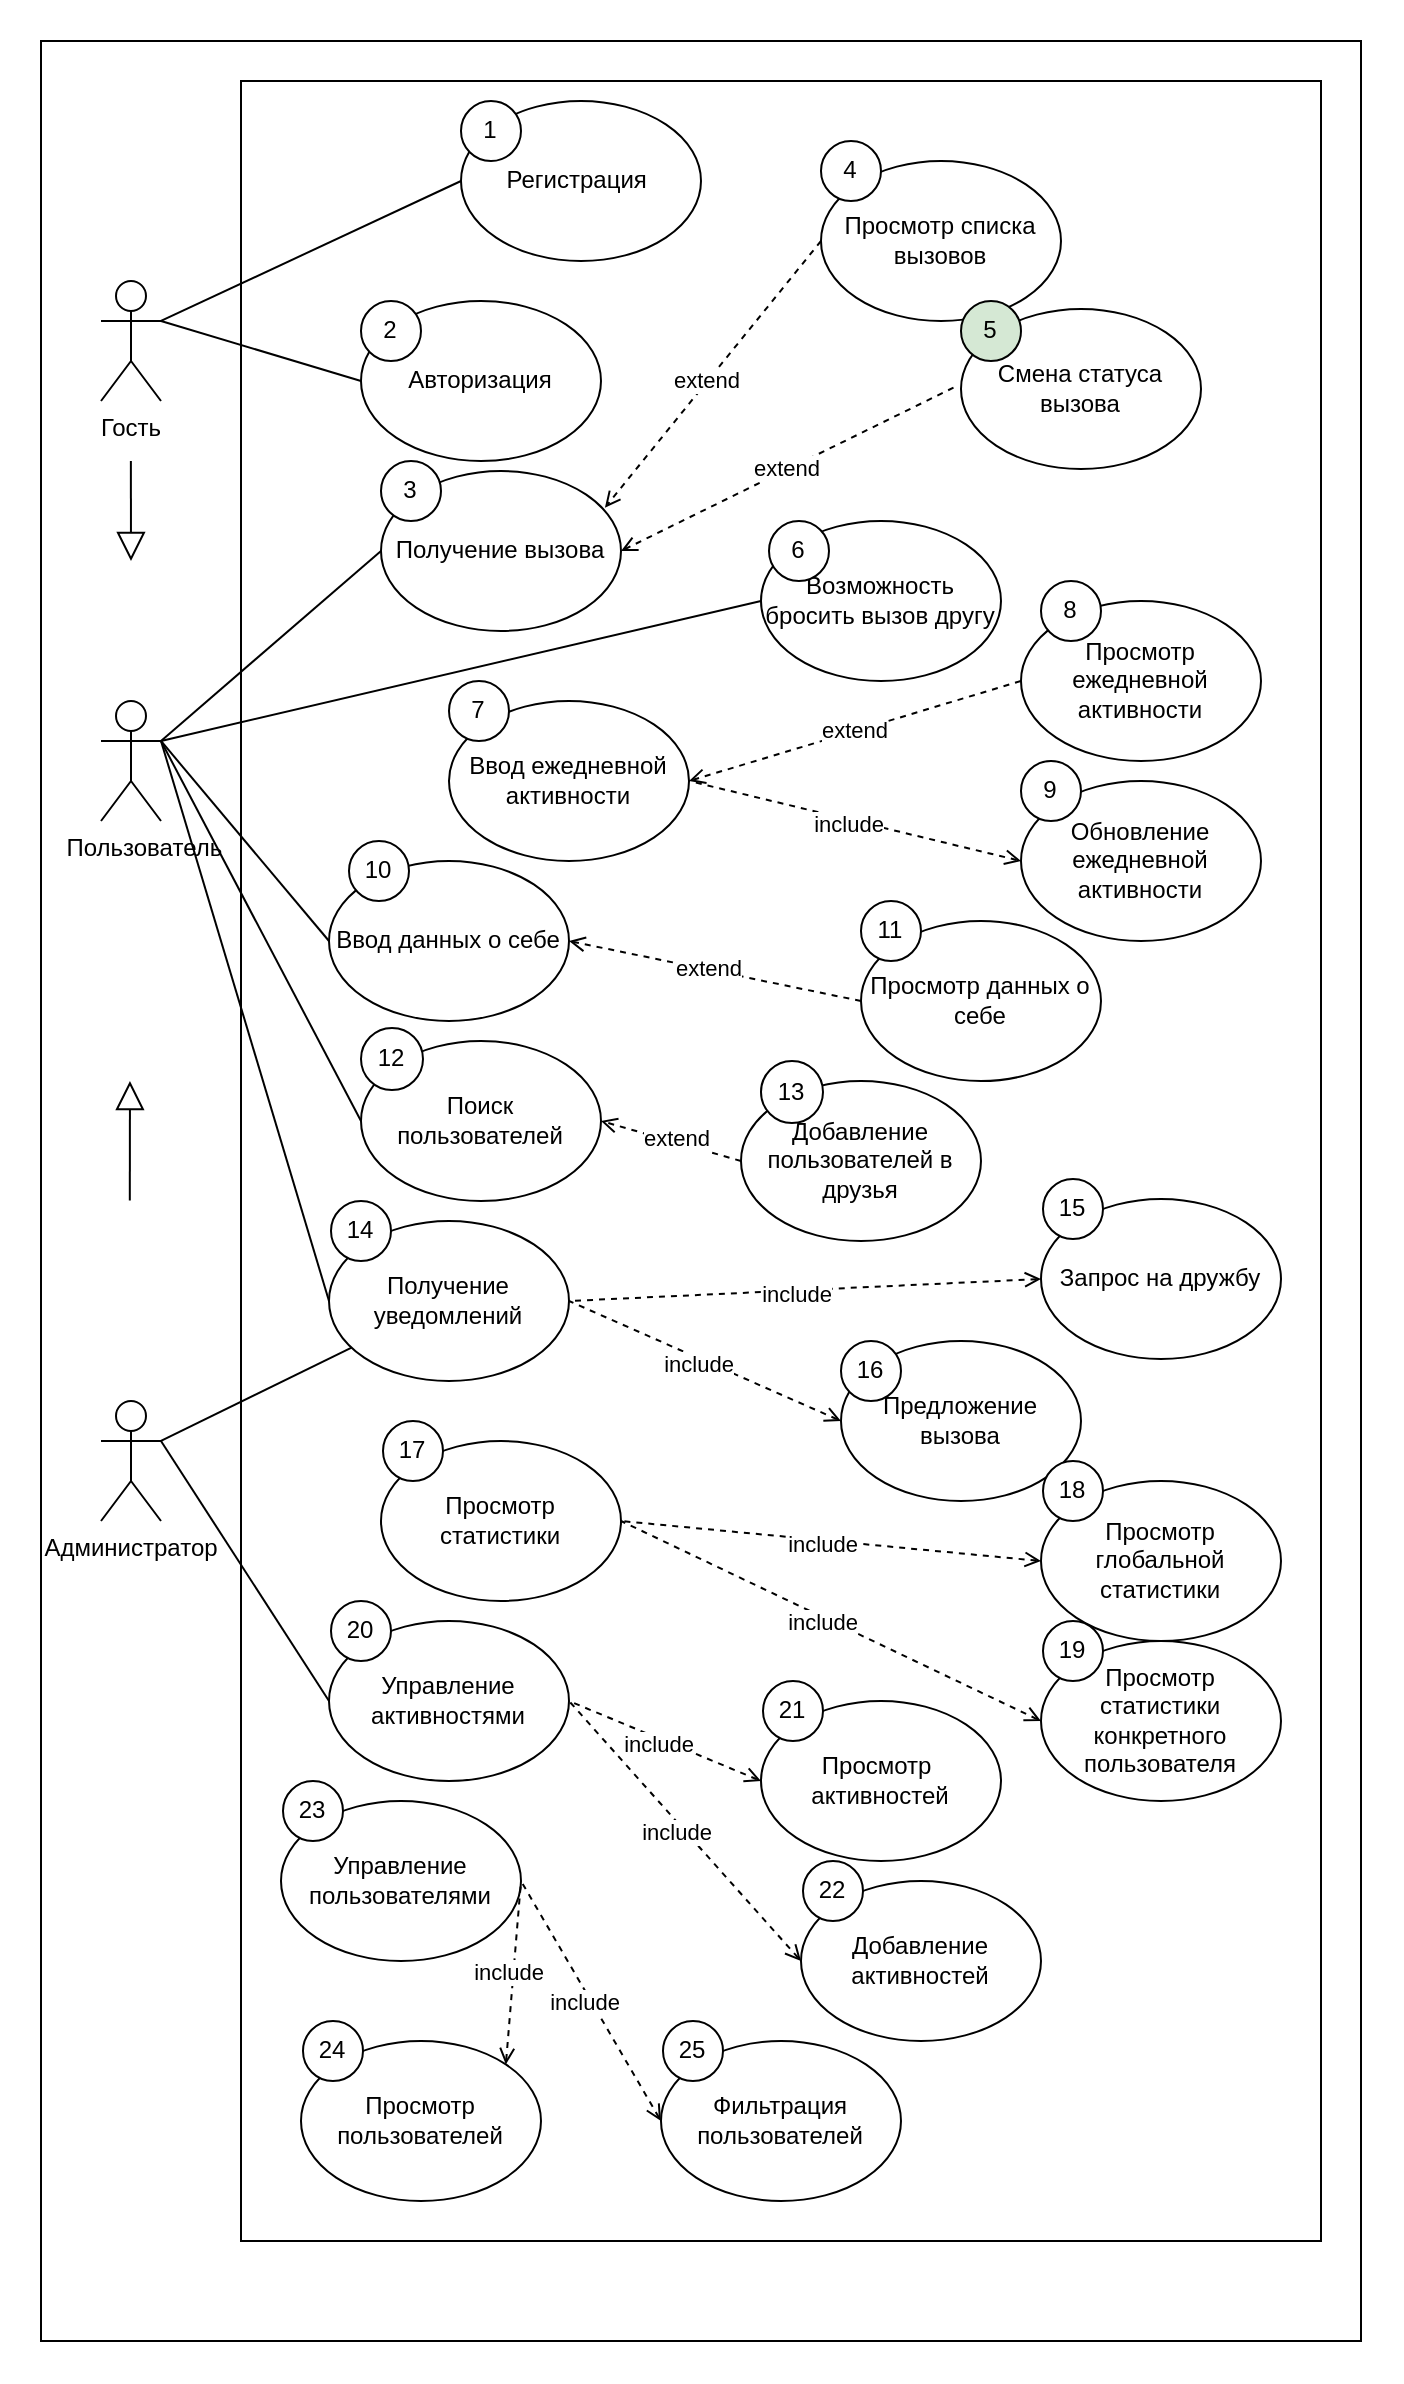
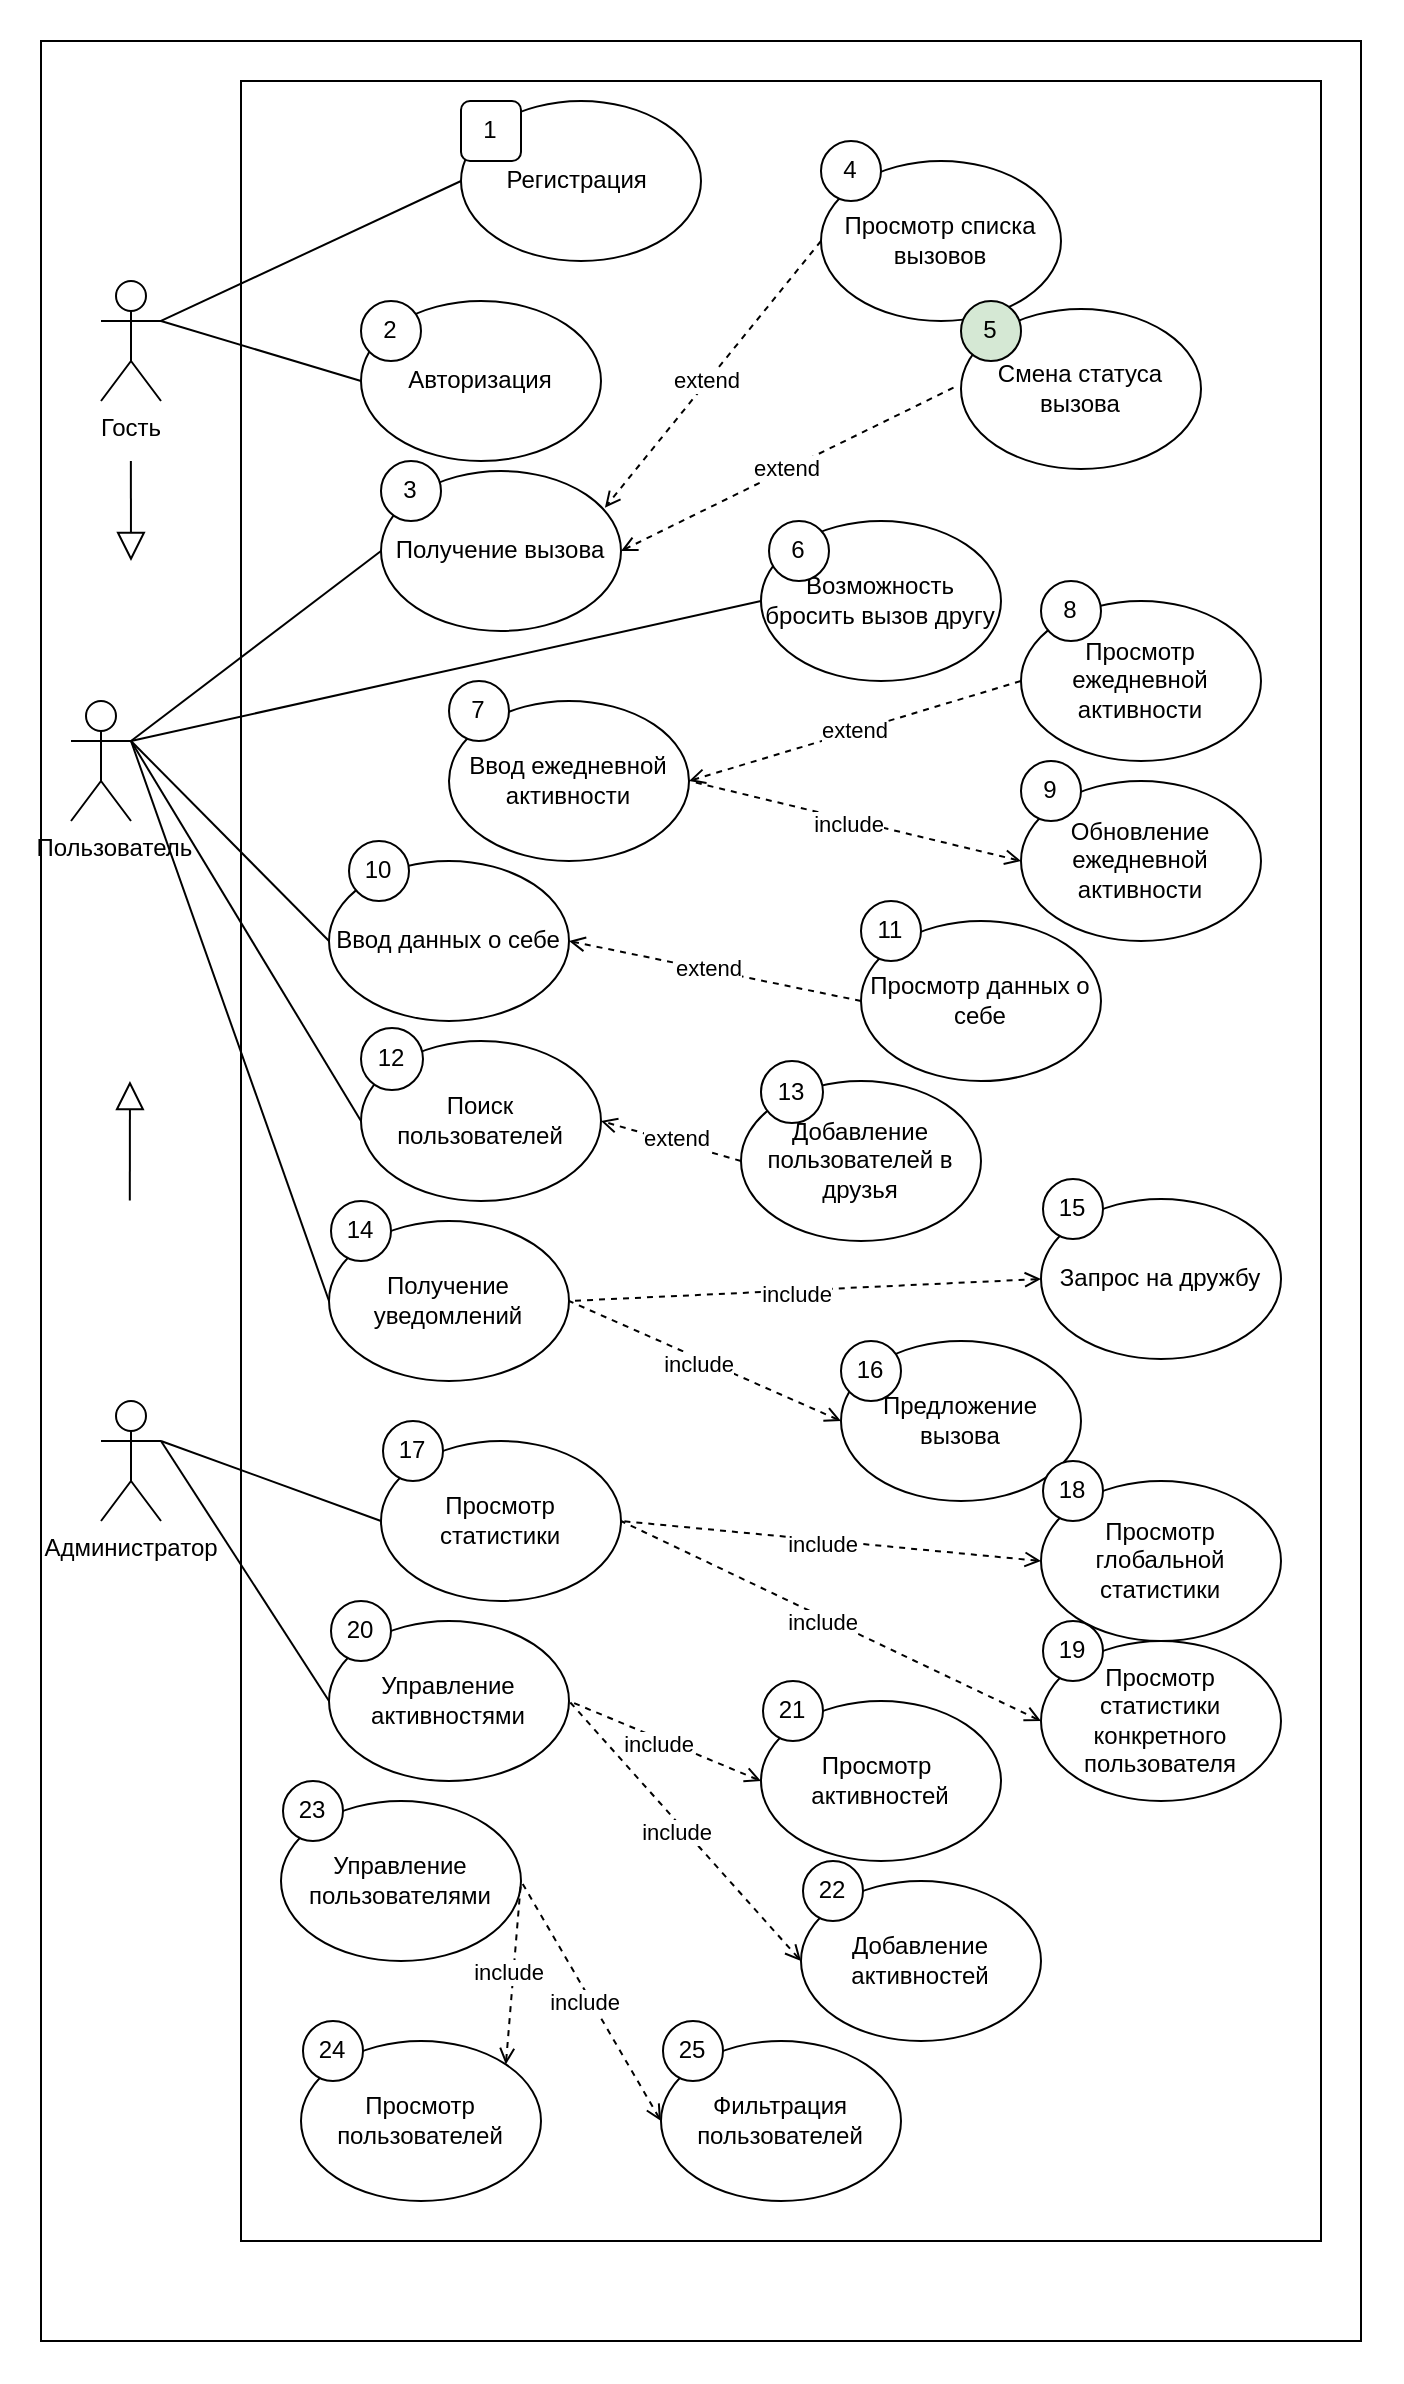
node "1": shape ellipse -> rounded rectangle
node "Пользователь": moved (131, 761) -> (101, 761)
edge "Получение уведомлений" -- "Администратор": now "Просмотр статистики" -- "Администратор"
